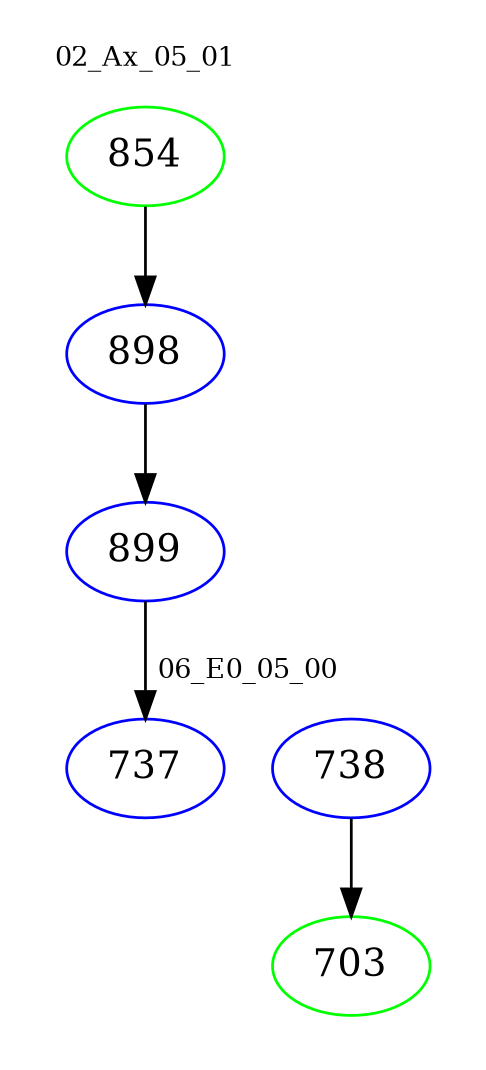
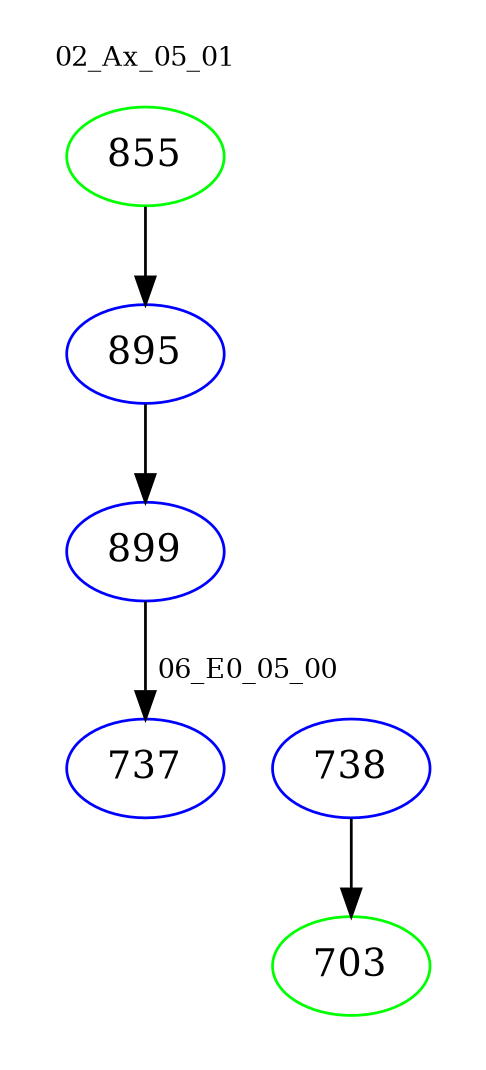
node "854": label "854" -> "855"
node "898": label "898" -> "895"
